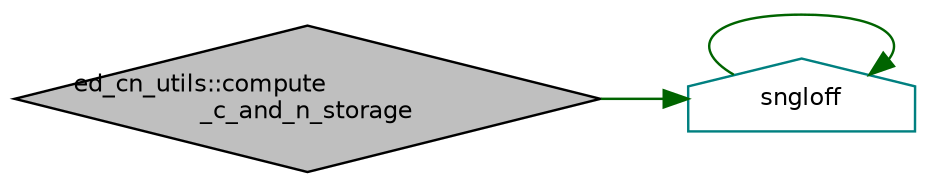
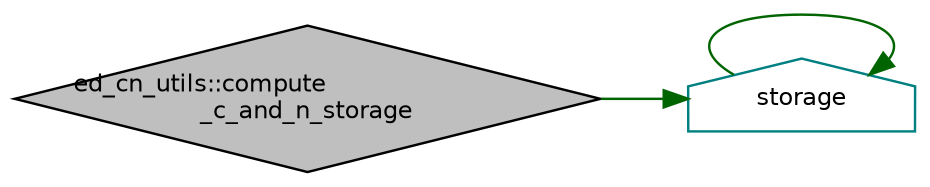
node "sngloff": label "sngloff" -> "storage"
